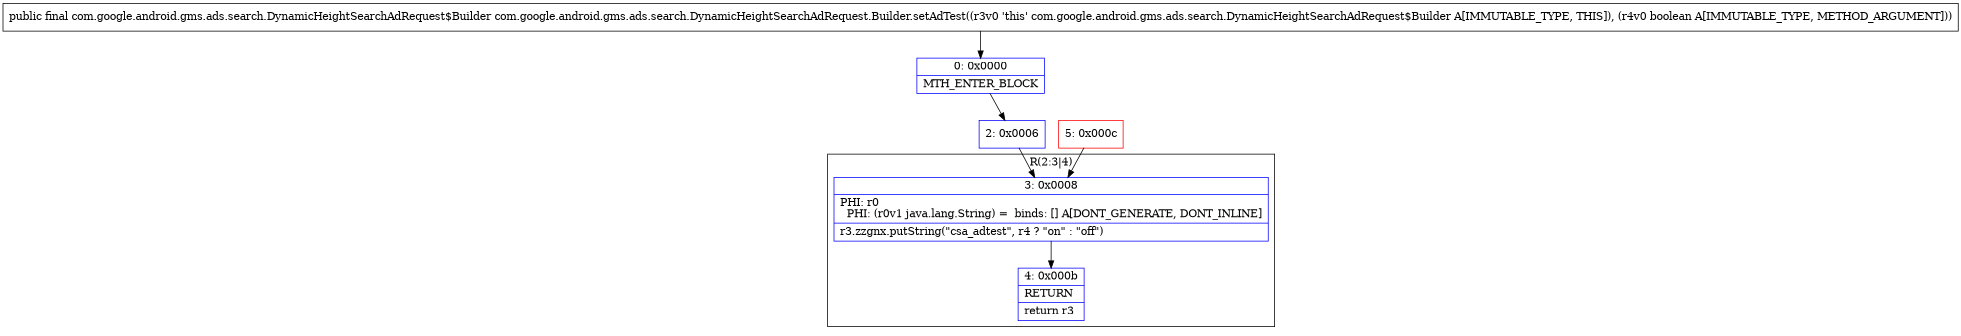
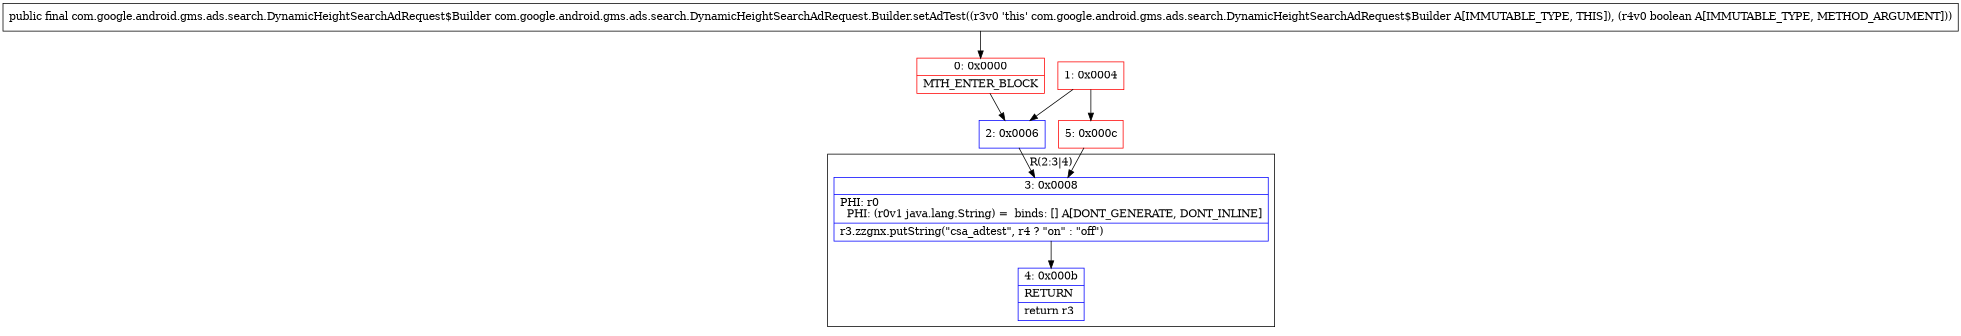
node "0: 0x0000": color blue -> red
node "1: 0x0004": added
